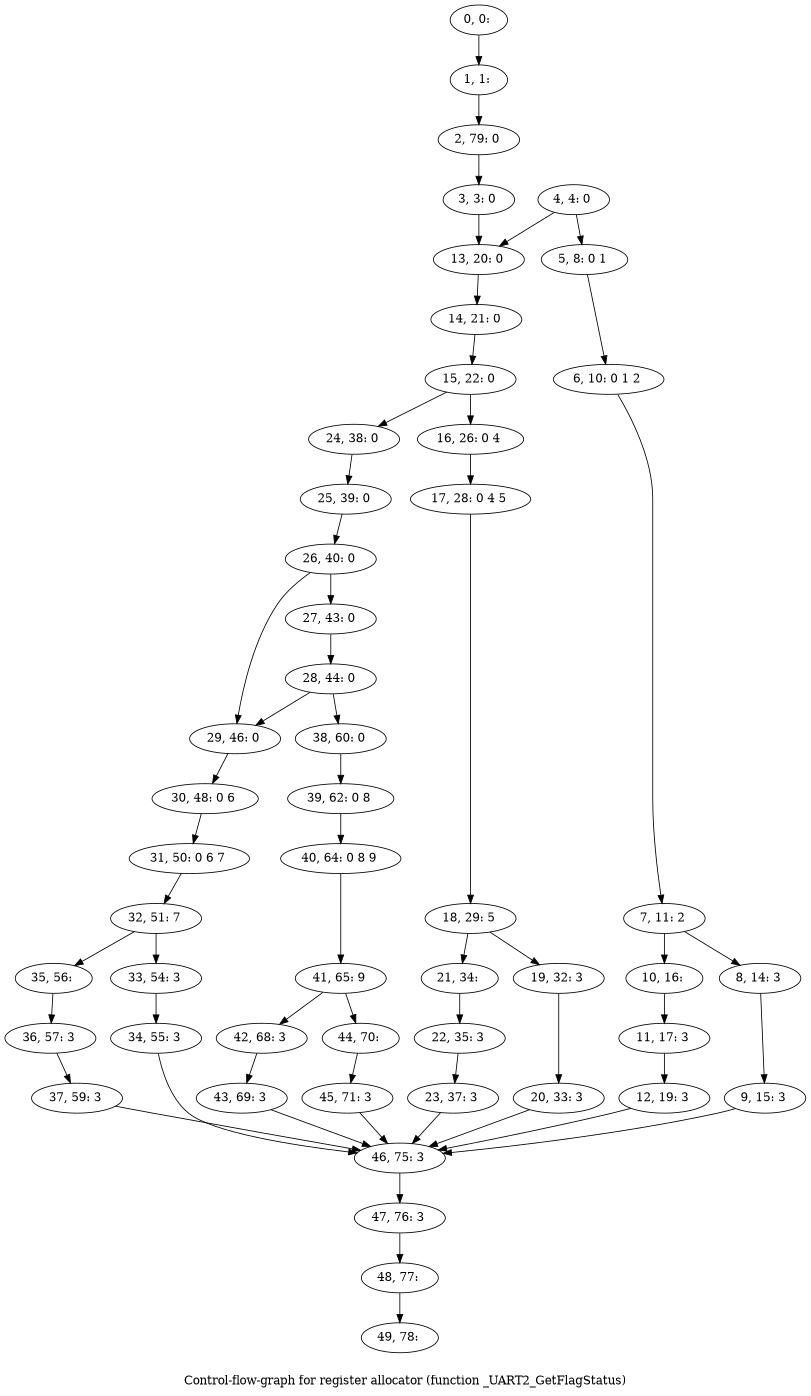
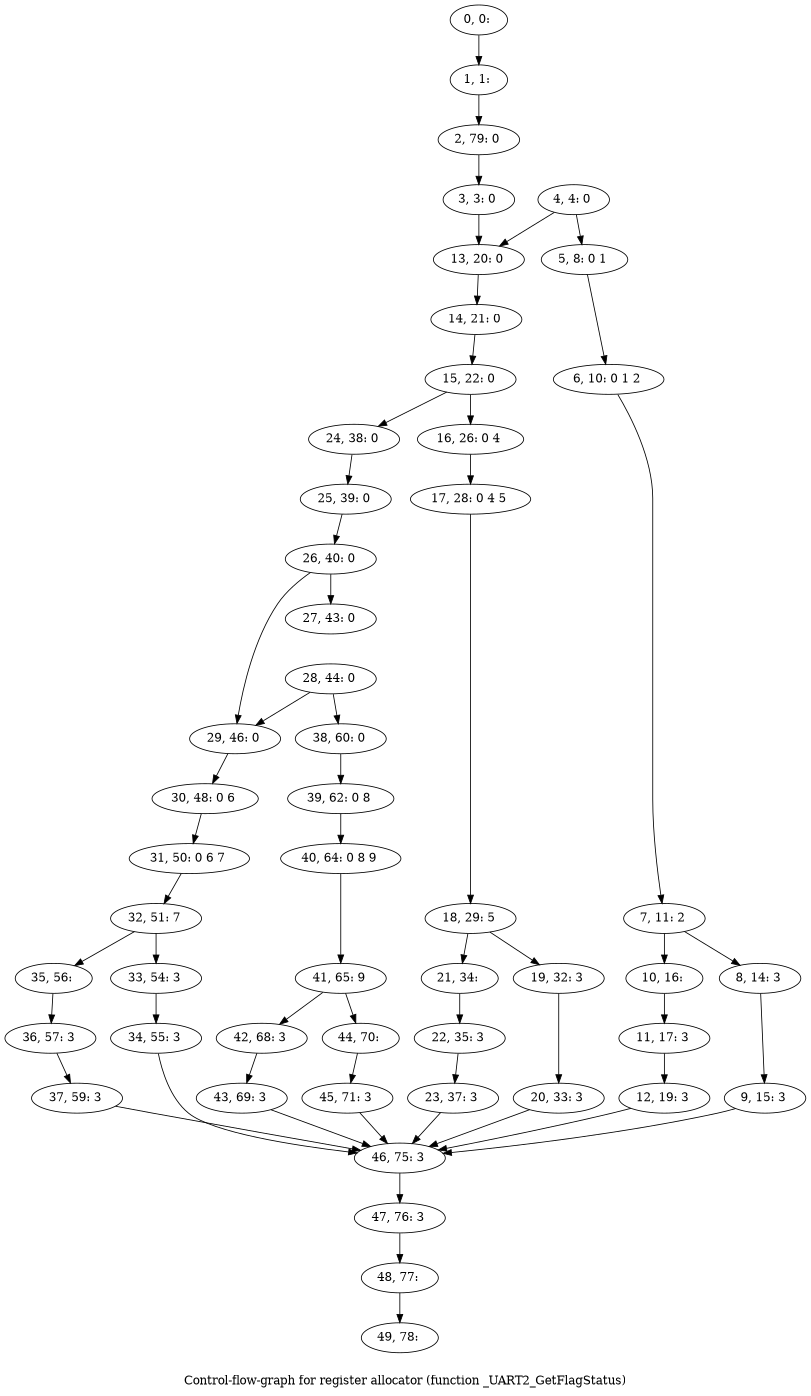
edge "27, 43: 0" -> "28, 44: 0": removed
